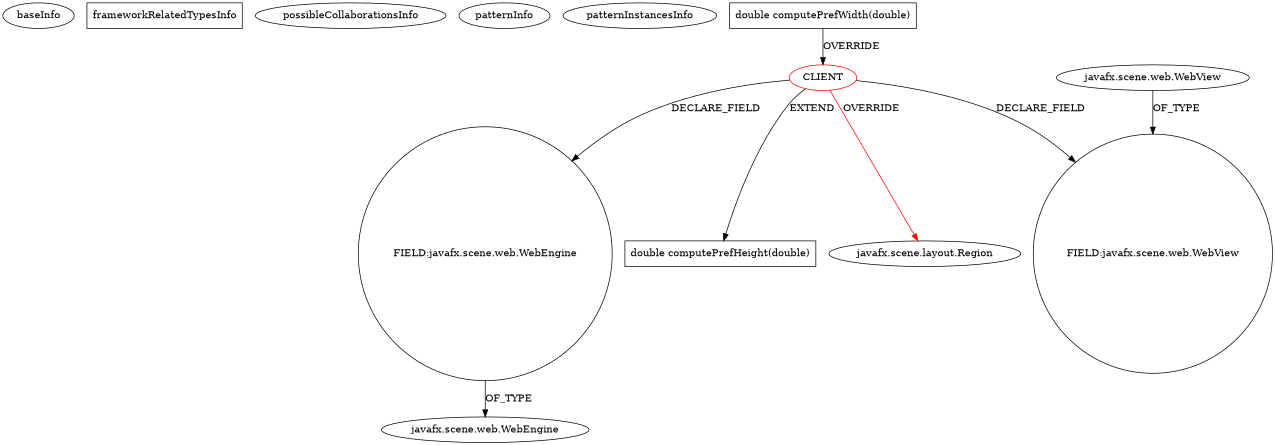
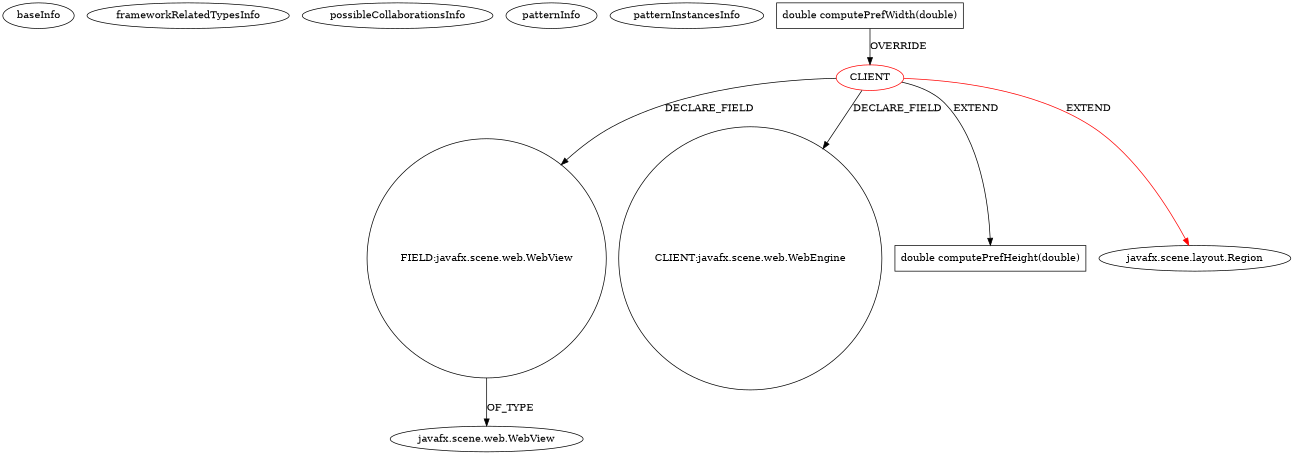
node "frameworkRelatedTypesInfo": shape box -> ellipse
edge "CLIENT" -> "javafx.scene.layout.Region": label "OVERRIDE" -> "EXTEND"
edge "javafx.scene.web.WebView" -> "FIELD:javafx.scene.web.WebView": reversed
node "FIELD:javafx.scene.web.WebEngine": label "FIELD:javafx.scene.web.WebEngine" -> "CLIENT:javafx.scene.web.WebEngine"
node "javafx.scene.web.WebEngine": removed
